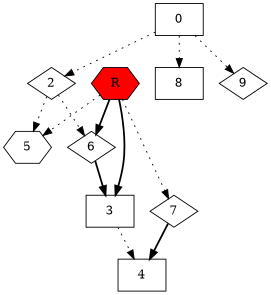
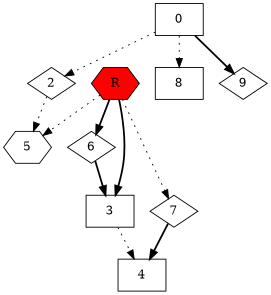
edge "0" -> "9": style dotted -> bold
edge "2" -> "6": removed
